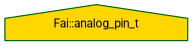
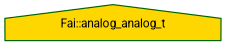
node "Fai::analog_pin_t": label "Fai::analog_pin_t" -> "Fai::analog_analog_t"
